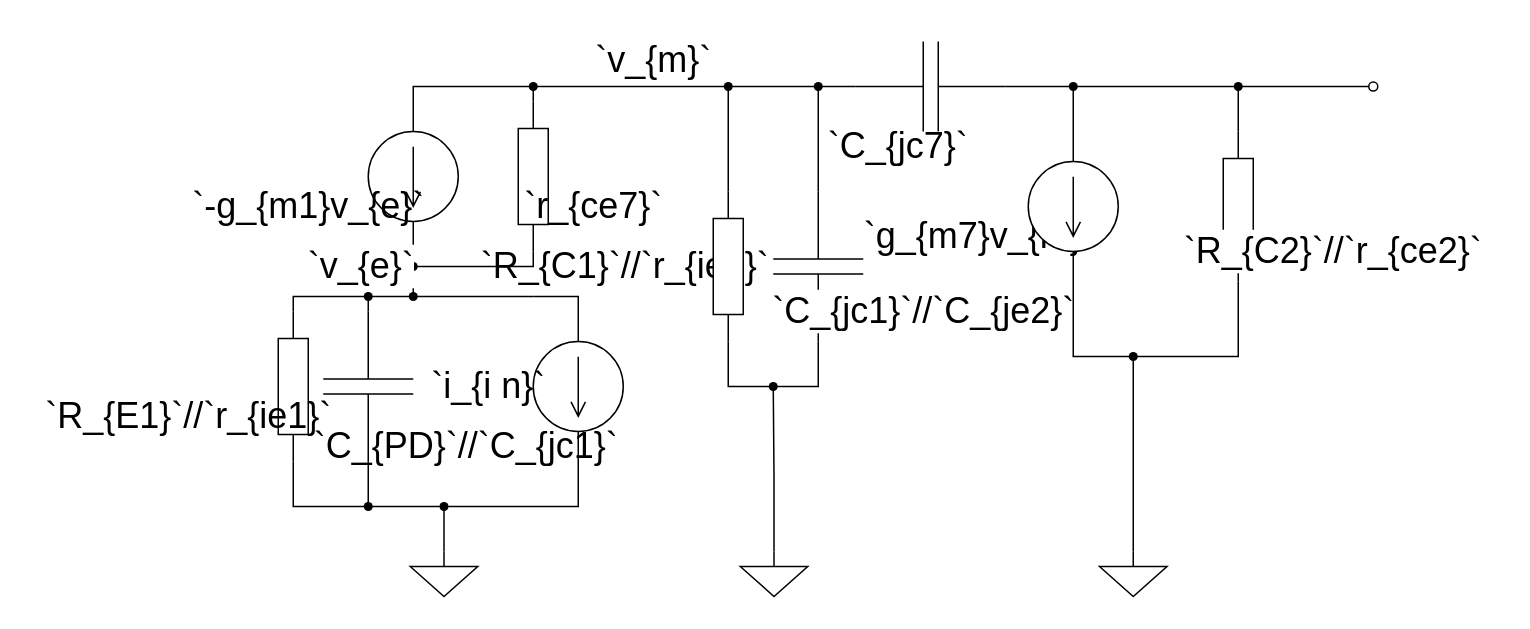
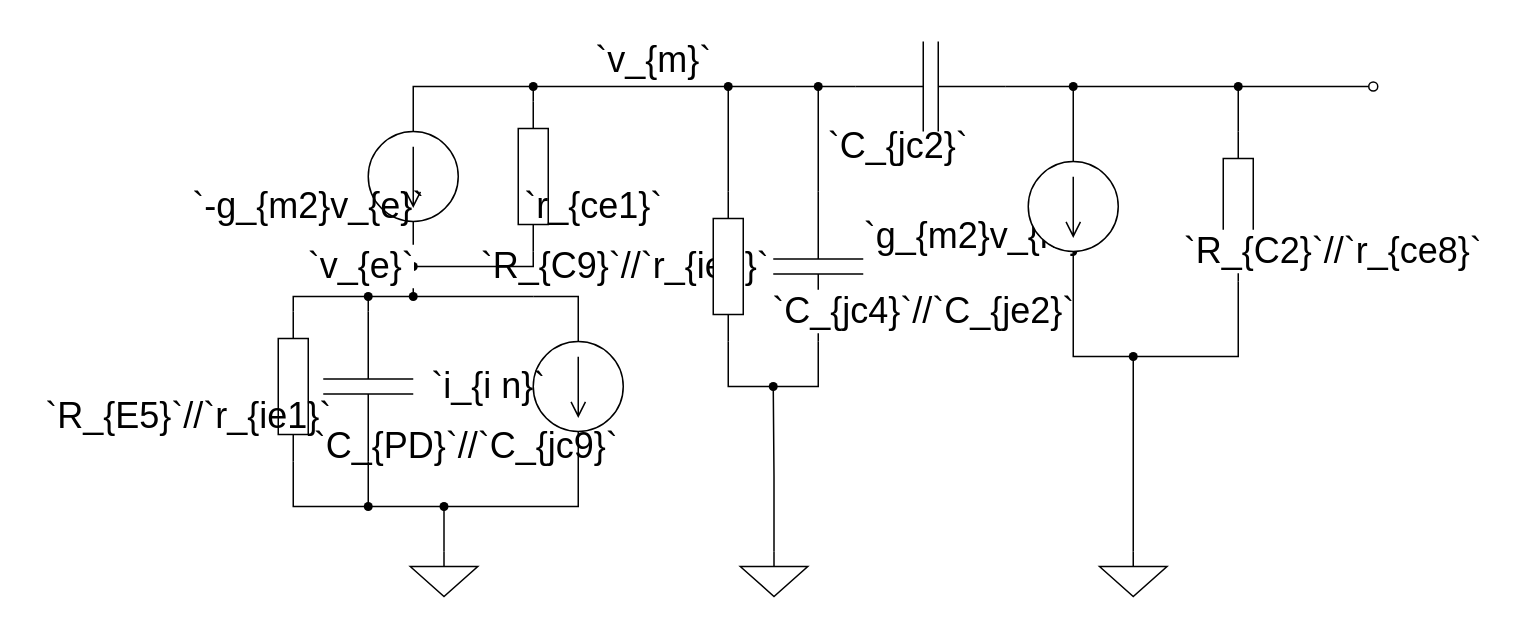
node "`C_{jc7}`": label "`C_{jc7}`" -> "`C_{jc2}`"
node "`-g_{m1}v_{e}`": label "`-g_{m1}v_{e}`" -> "`-g_{m2}v_{e}`"
node "`r_{ce7}`": label "`r_{ce7}`" -> "`r_{ce1}`"
node "`g_{m7}v_{m}`": label "`g_{m7}v_{m}`" -> "`g_{m2}v_{m}`"
node "`R_{C2}`//`r_{ce2}`": label "`R_{C2}`//`r_{ce2}`" -> "`R_{C2}`//`r_{ce8}`"
node "`R_{C1}`//`r_{ie1}`": label "`R_{C1}`//`r_{ie1}`" -> "`R_{C9}`//`r_{ie1}`"
node "`C_{jc1}`//`C_{je2}`": label "`C_{jc1}`//`C_{je2}`" -> "`C_{jc4}`//`C_{je2}`"
node "`R_{E1}`//`r_{ie1}`": label "`R_{E1}`//`r_{ie1}`" -> "`R_{E5}`//`r_{ie1}`"
node "`C_{PD}`//`C_{jc1}`": label "`C_{PD}`//`C_{jc1}`" -> "`C_{PD}`//`C_{jc9}`"
